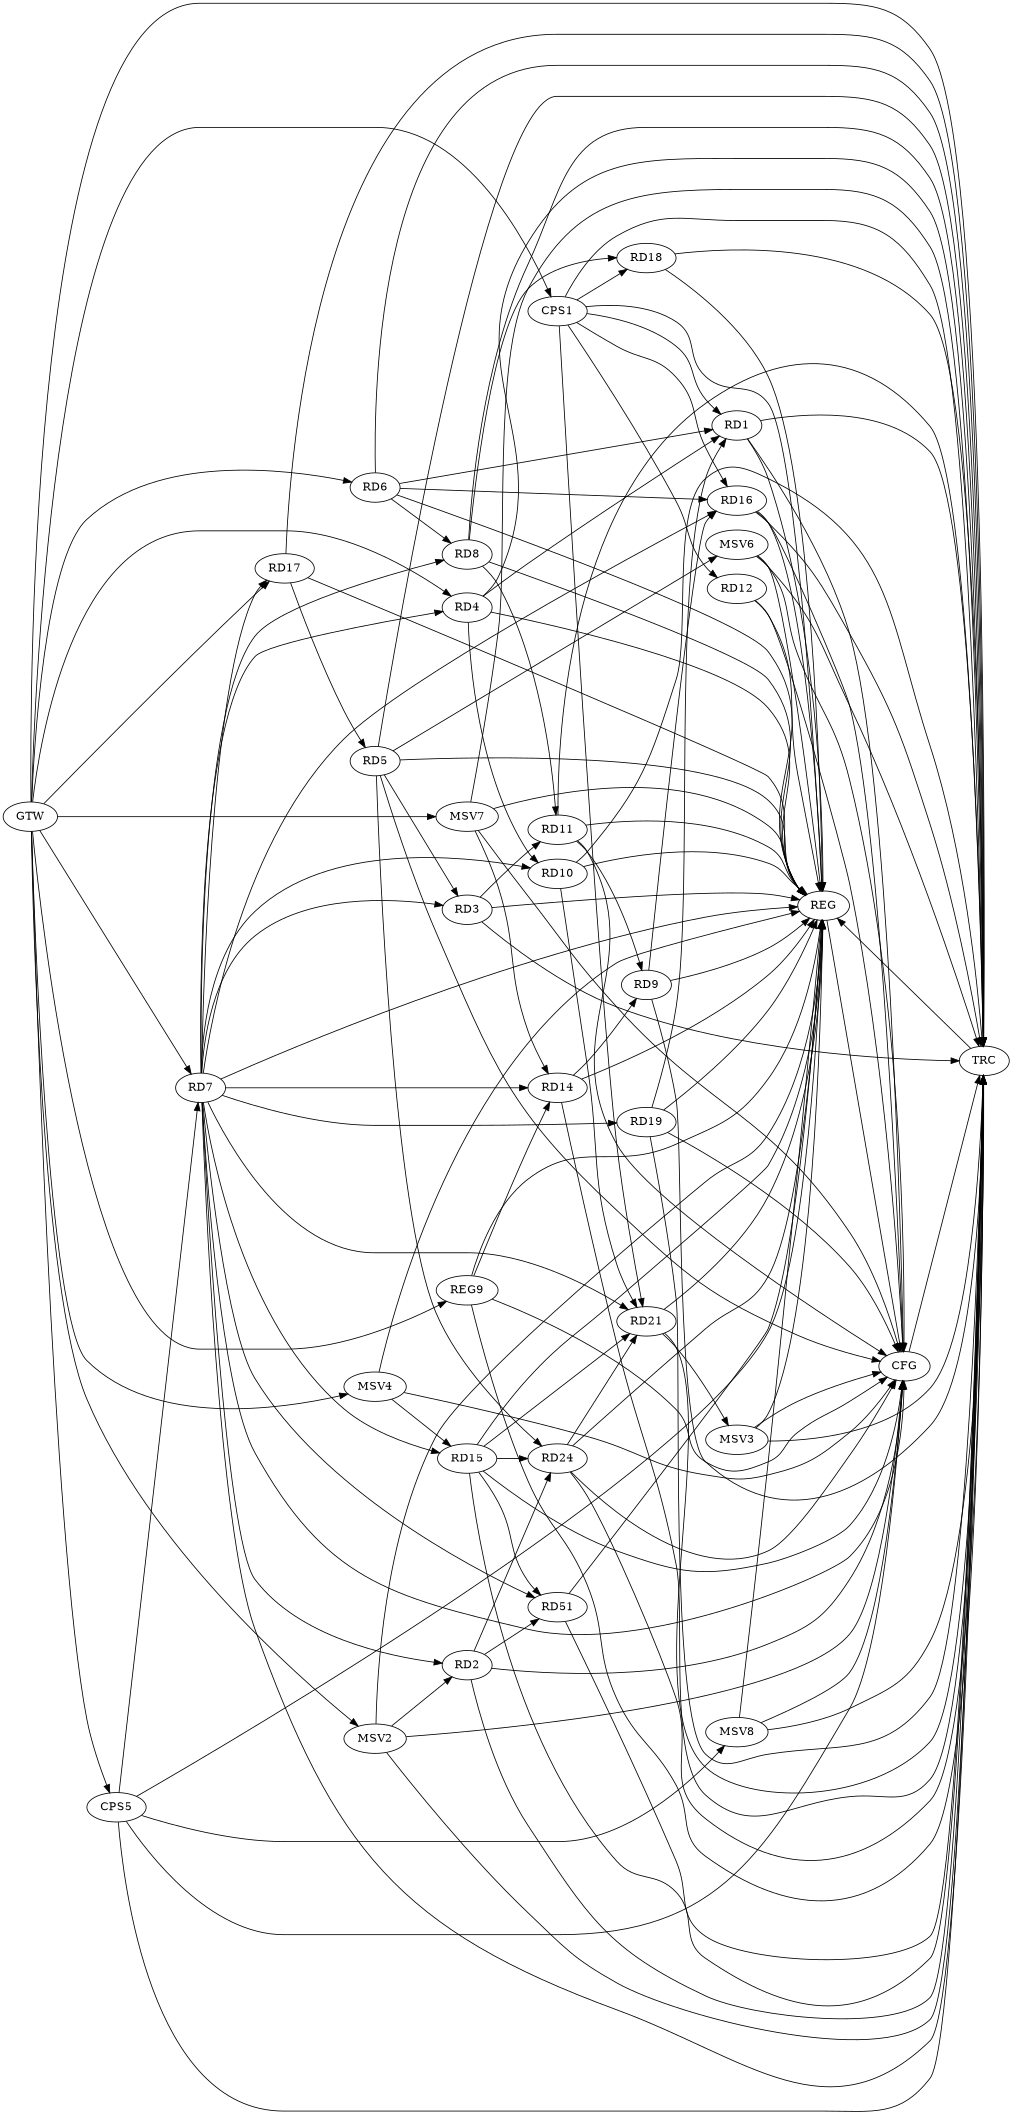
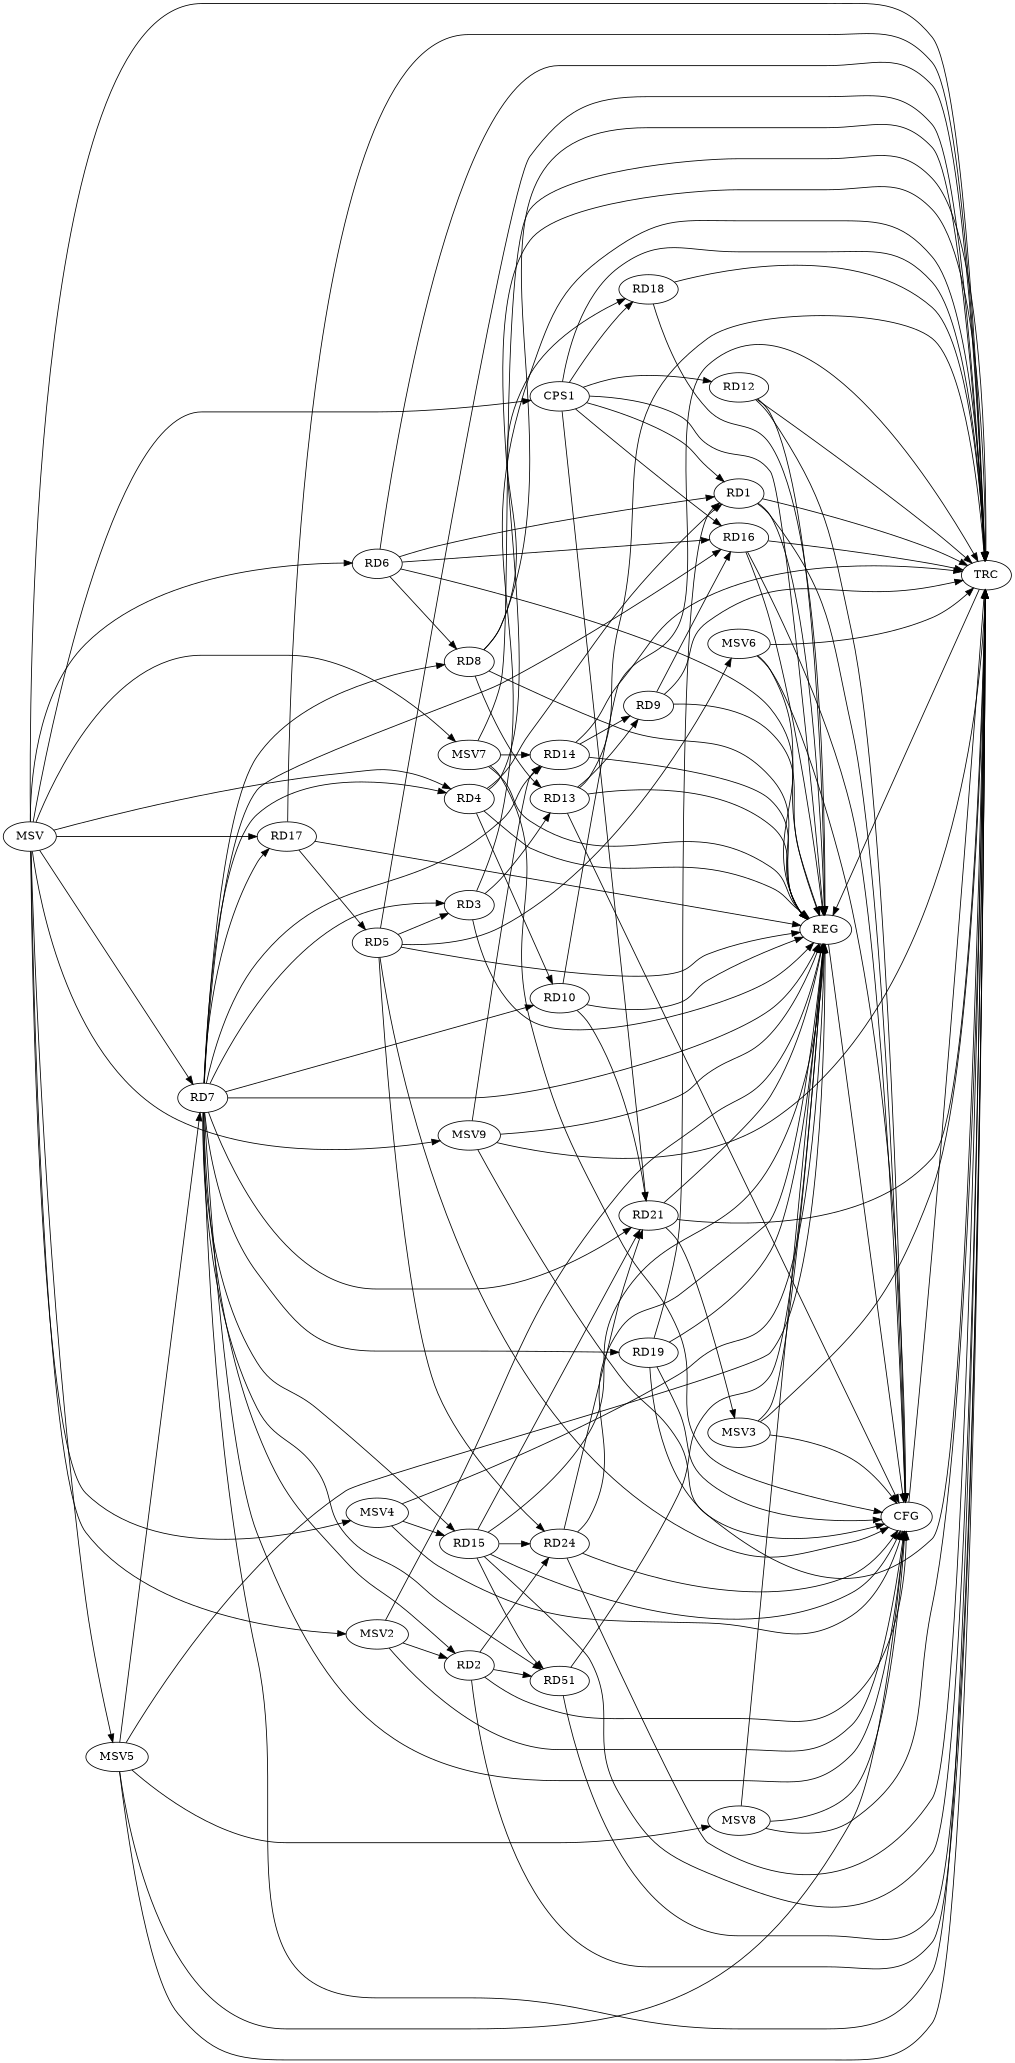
node "GTW": label "GTW" -> "MSV"
node "RD11": label "RD11" -> "RD13"
node "REG9": label "REG9" -> "MSV9"
node "CPS5": label "CPS5" -> "MSV5"
edge "MSV2" -> "TRC": now "RD12" -> "TRC"
